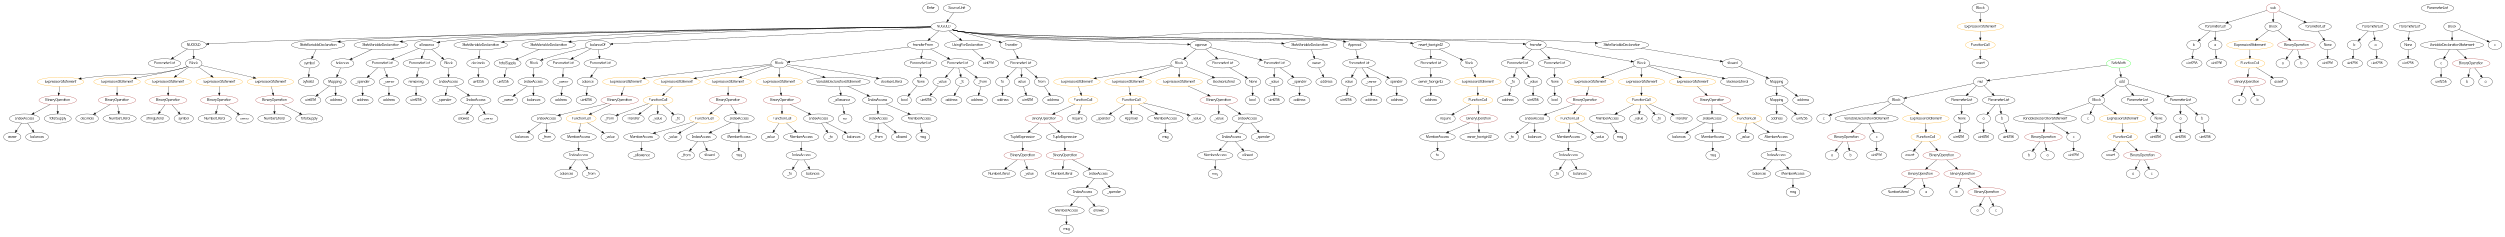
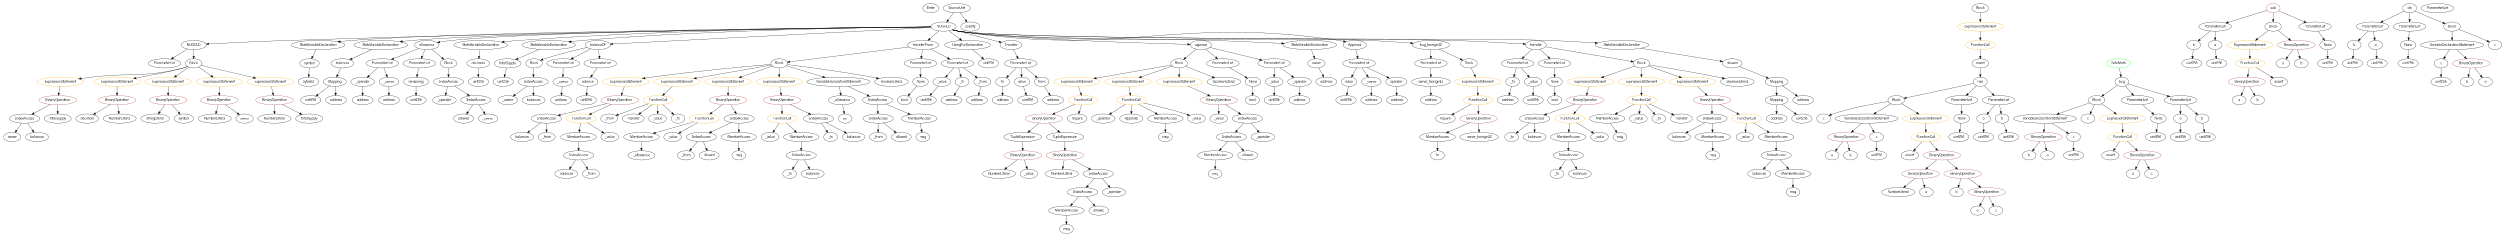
node "div": added
node "solidity": added
node "revert_txorigin12": label "revert_txorigin12" -> "bug_txorigin12"
edge "SafeMath" -> "mul": now "revert" -> "mul"
node "add": label "add" -> "bug"
